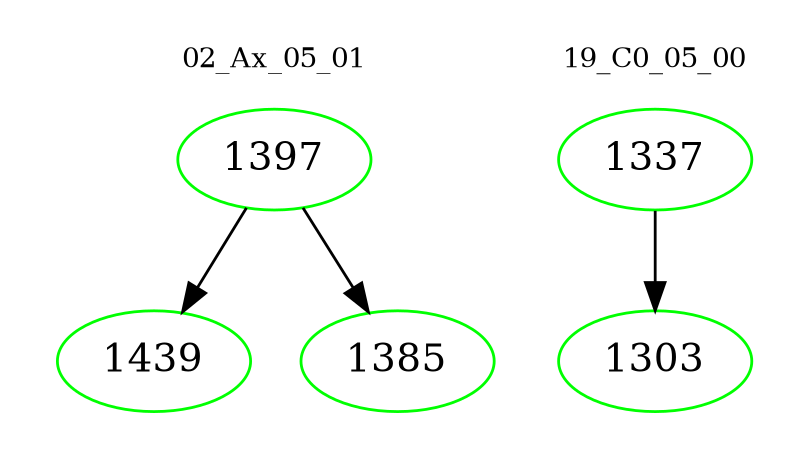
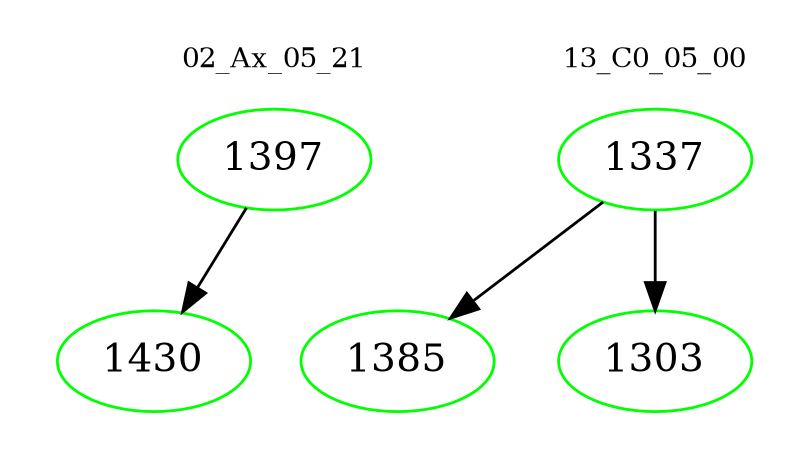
cluster "02_Ax_05_01": label "02_Ax_05_01" -> "02_Ax_05_21"
cluster "19_C0_05_00": label "19_C0_05_00" -> "13_C0_05_00"
edge "1397" -> "1385": now "1337" -> "1385"
node "1439": label "1439" -> "1430"
